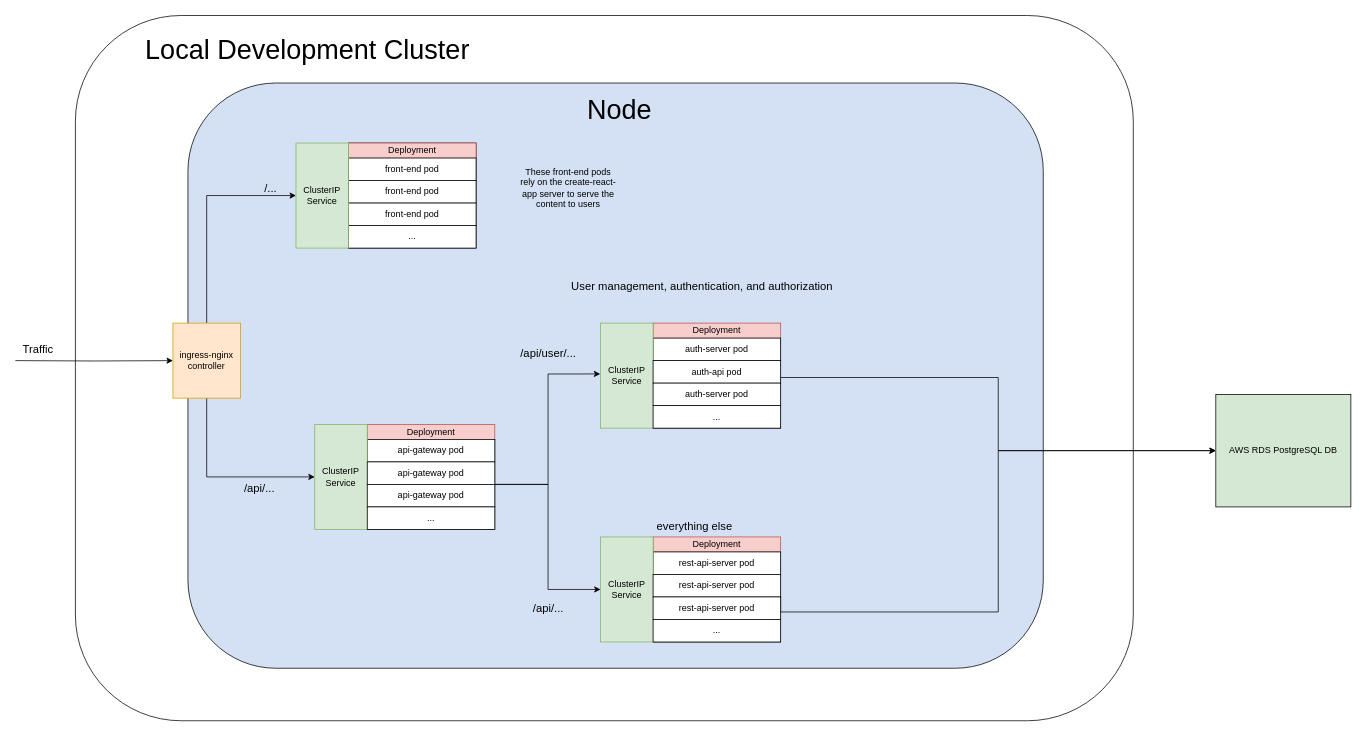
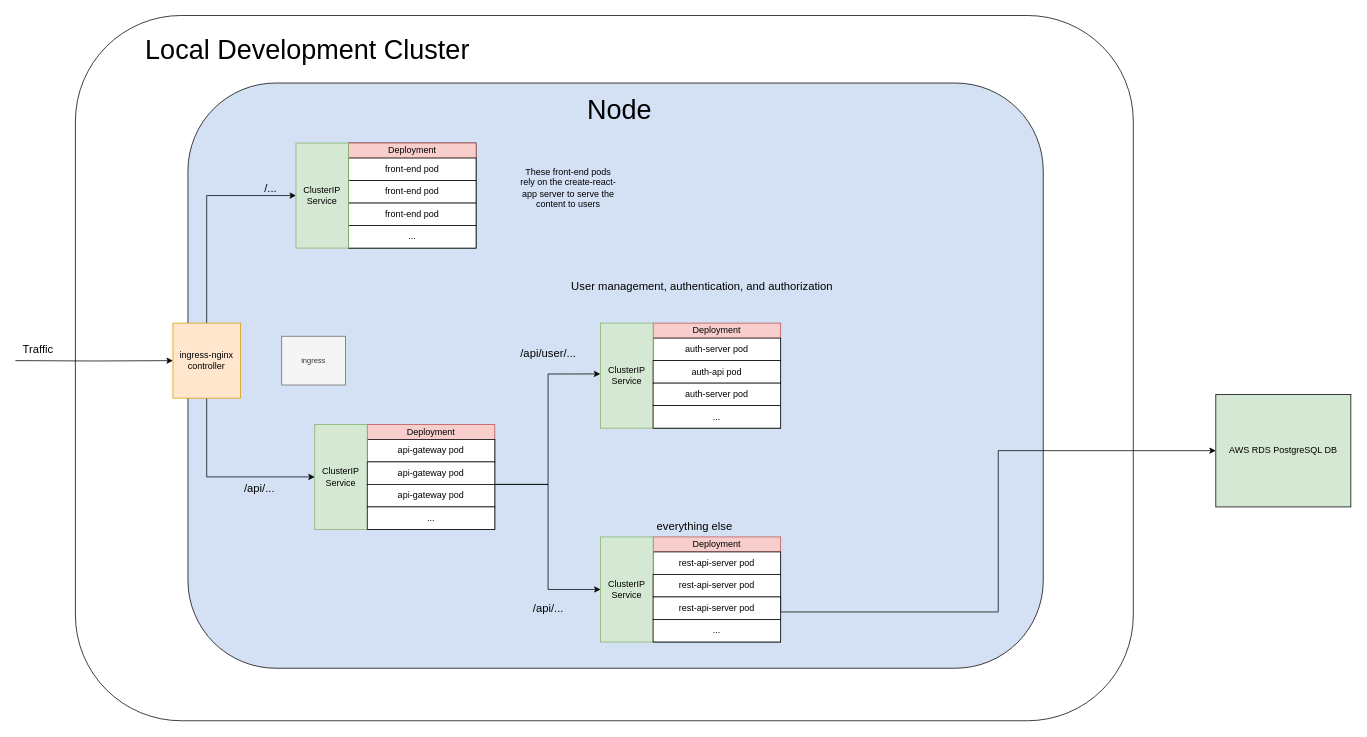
node "ingress": added
edge "auth-api pod" -> "AWS RDS PostgreSQL DB": removed
